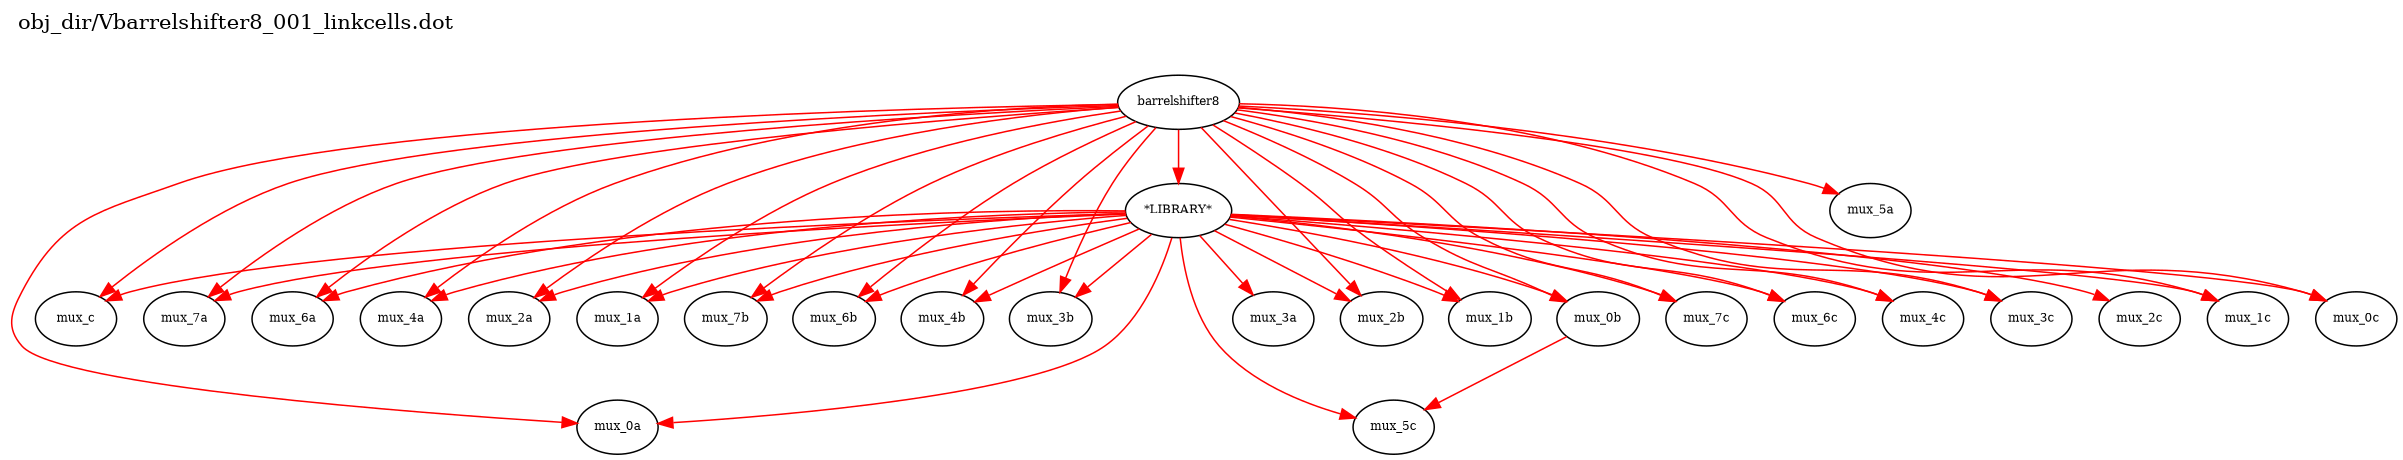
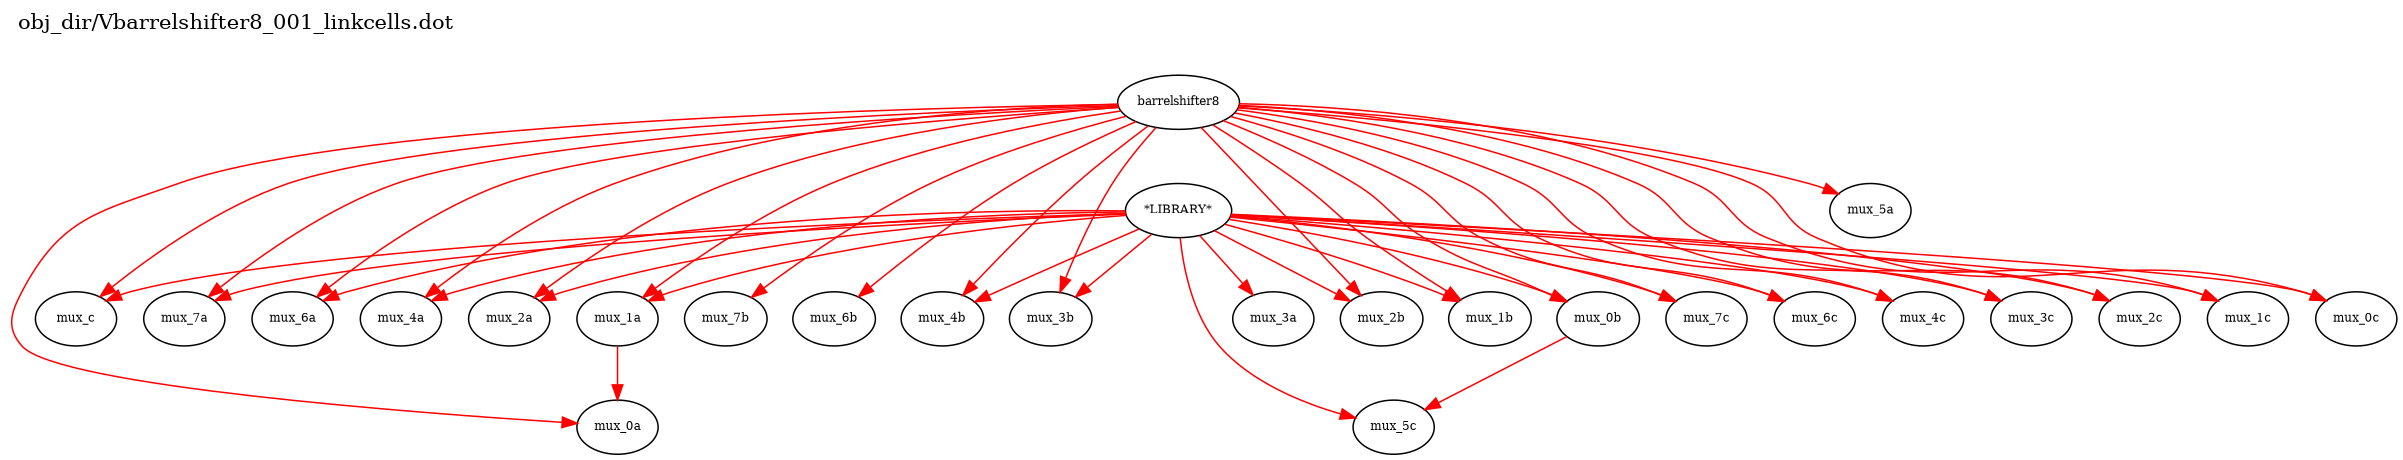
edge "barrelshifter8" -> "*LIBRARY*": now "barrelshifter8" -> "mux_2c"
edge "*LIBRARY*" -> "mux_7b": removed
edge "*LIBRARY*" -> "mux_6b": removed
edge "*LIBRARY*" -> "mux_0a": now "mux_1a" -> "mux_0a"
